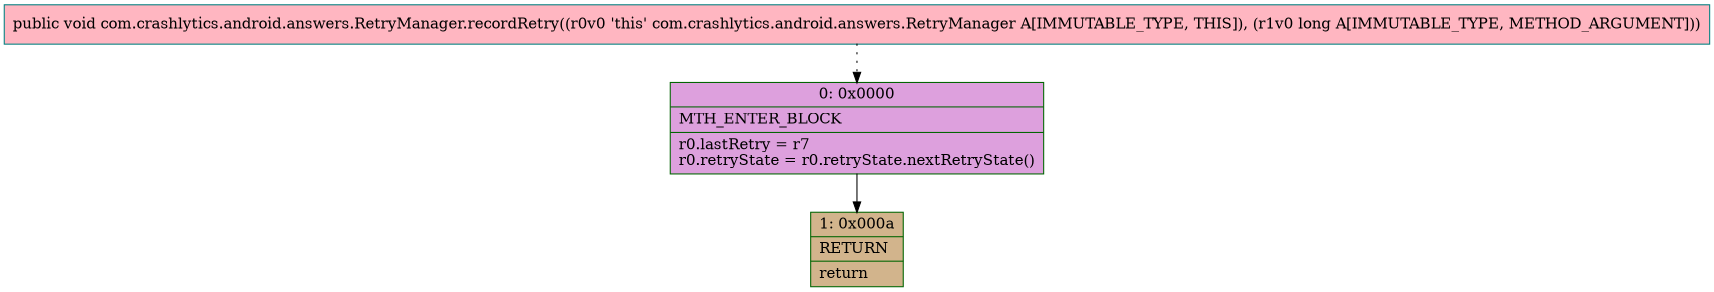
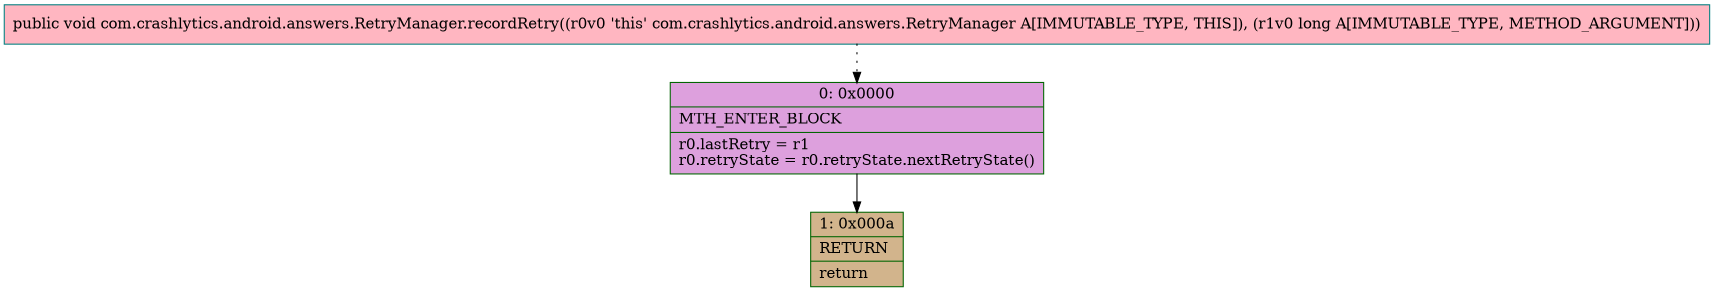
node "0: 0x0000": text "r0.lastRetry = r7" -> "r0.lastRetry = r1"
